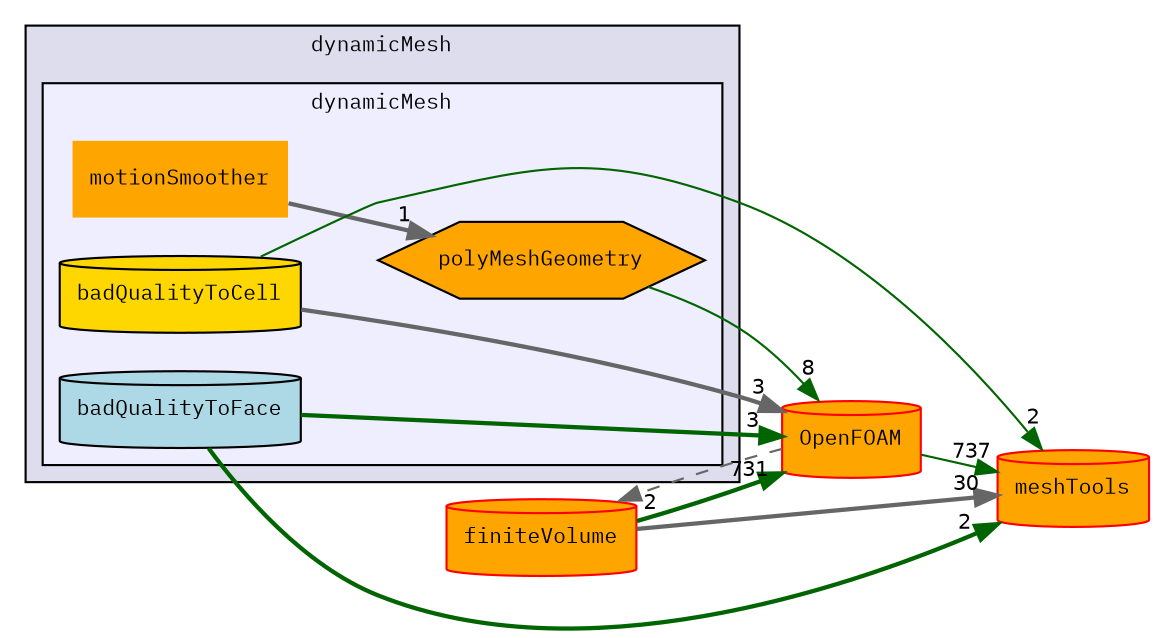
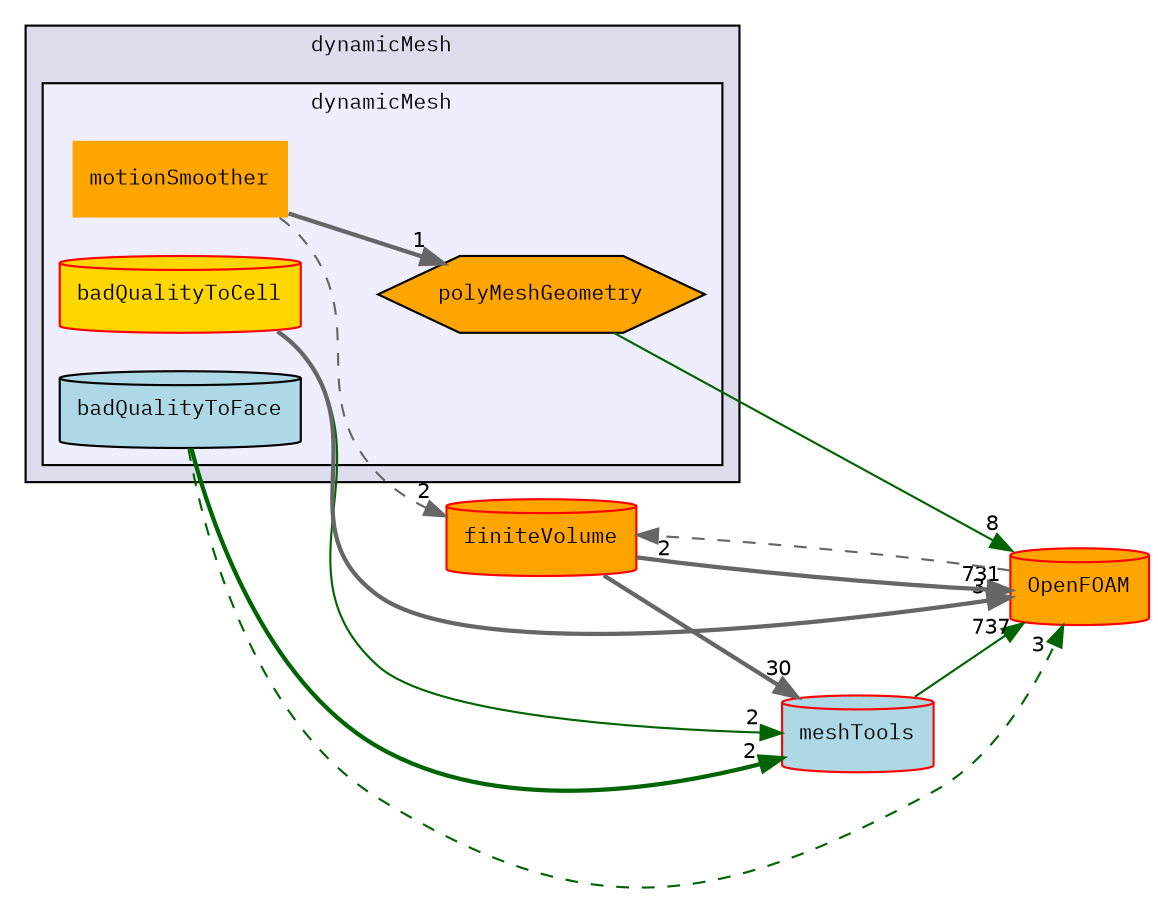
node "badQualityToCell": color black -> red
edge "motionSmoother" -> "finiteVolume": added
edge "badQualityToFace" -> "OpenFOAM": style bold -> dashed
edge "OpenFOAM" -> "meshTools": reversed
node "meshTools": fillcolor orange -> lightblue
edge "finiteVolume" -> "OpenFOAM": color darkgreen -> gray40
